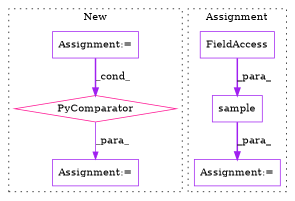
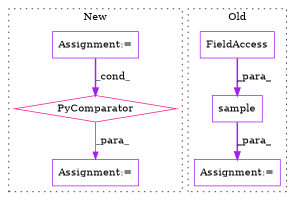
cluster "Assignment": label "Assignment" -> "Old"
